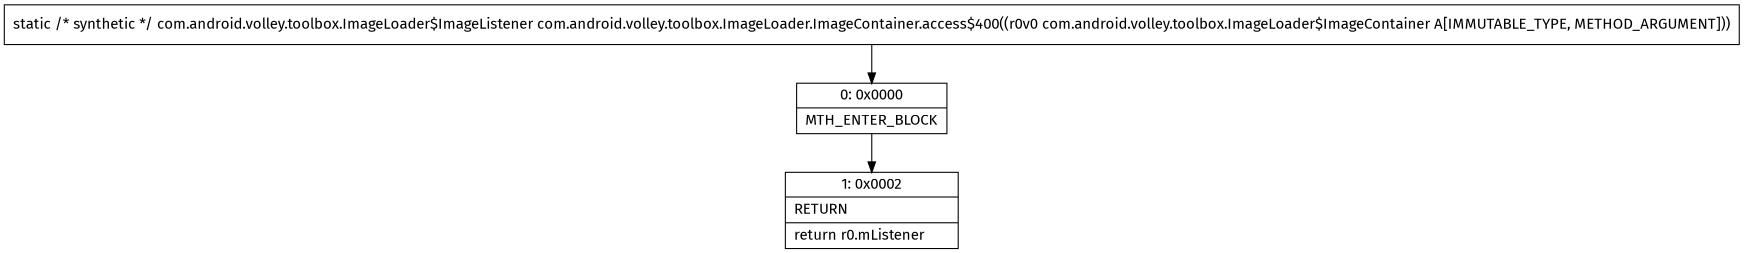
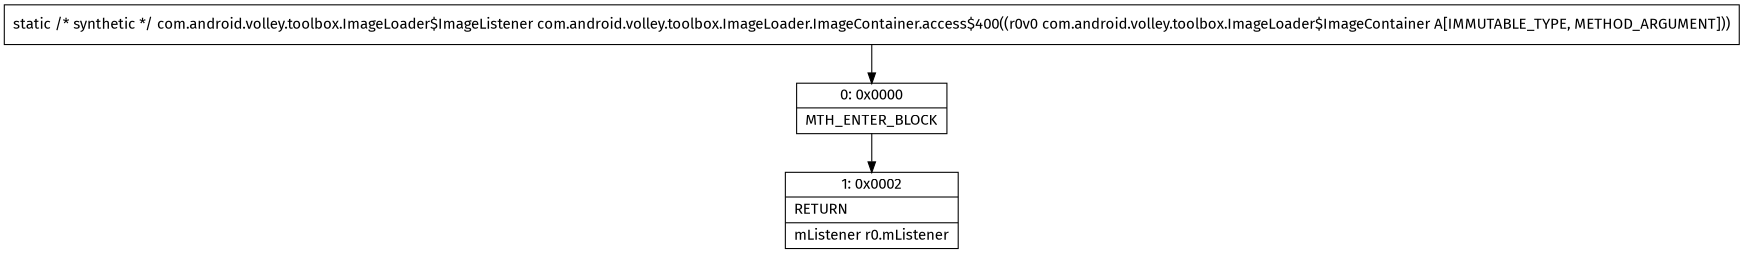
node "1: 0x0002": text "return r0.mListener" -> "mListener r0.mListener"
